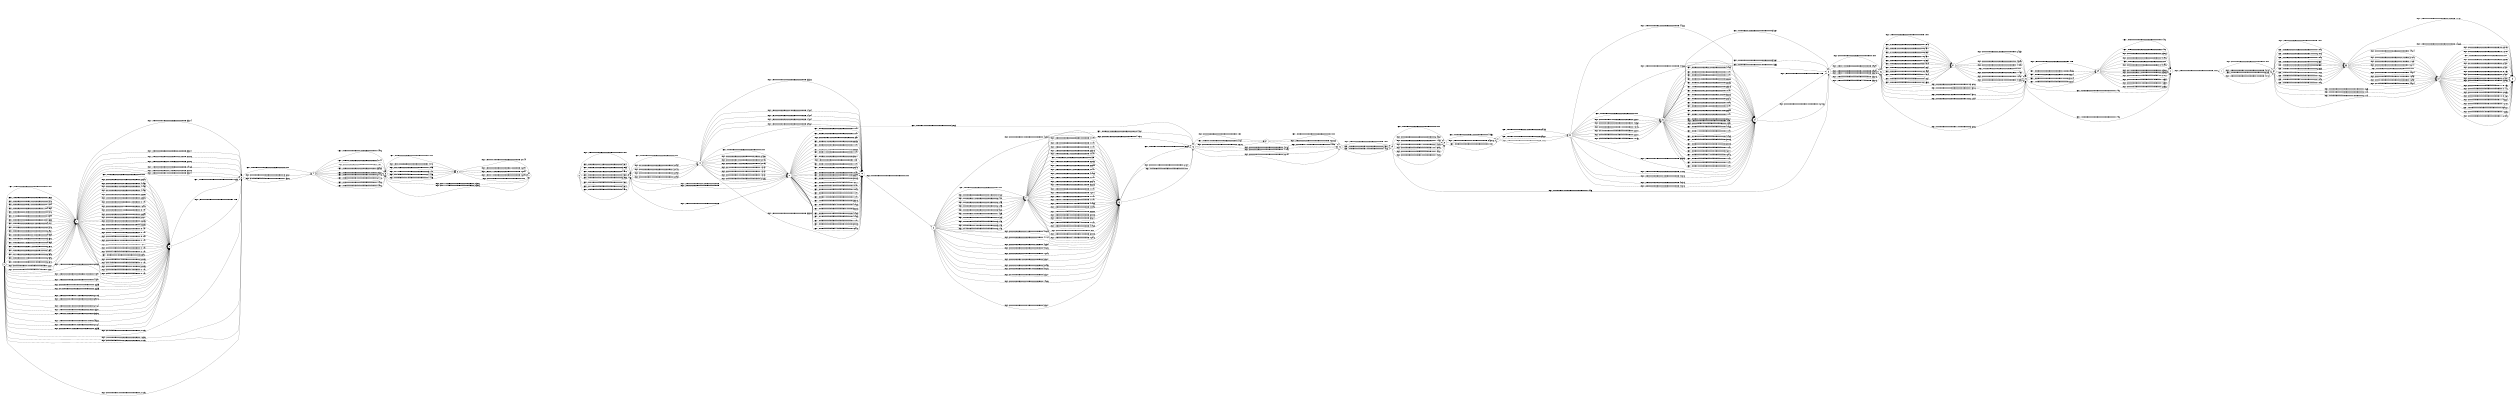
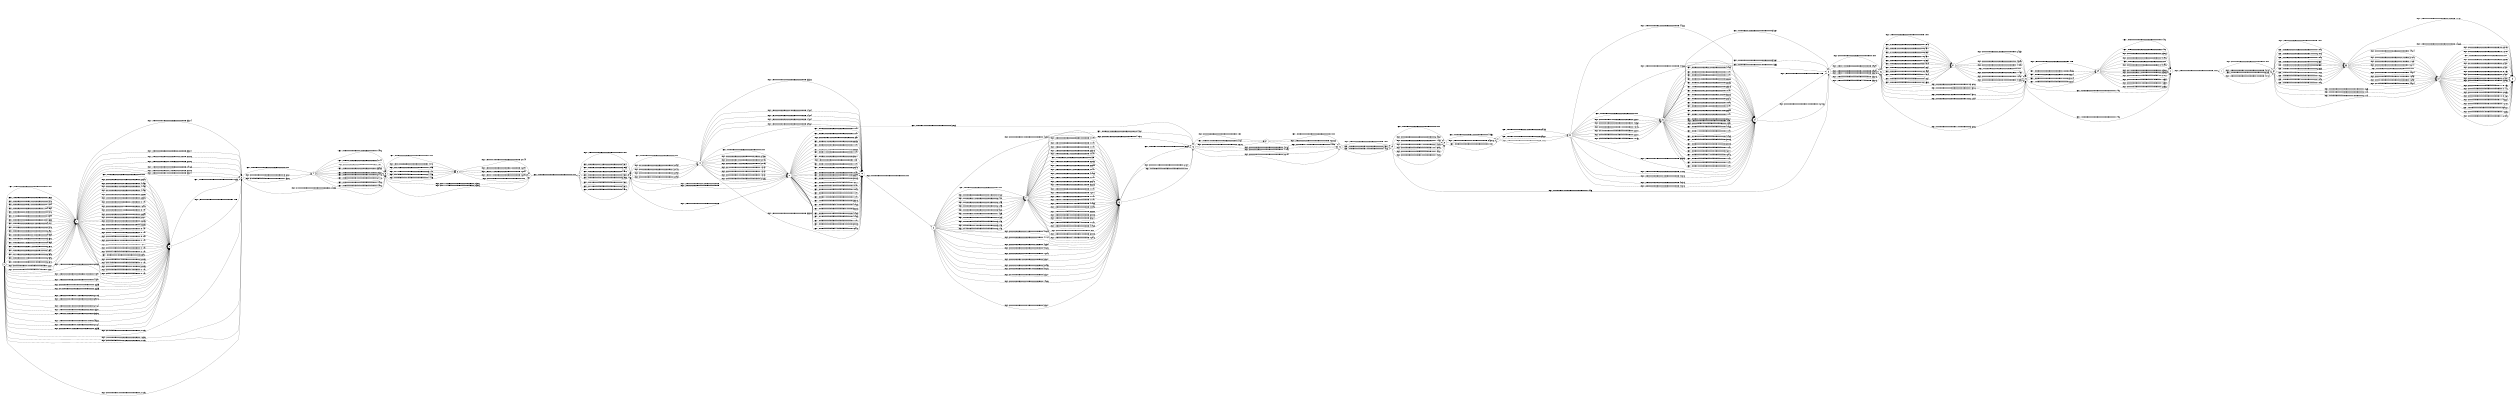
edge "7" -> "8": added, label "<eps>:0000000000000000000000000000000000000/1000"
edge "3" -> "5": added, label "<eps>:0100000000000000000000000000000000000/1.4053"
